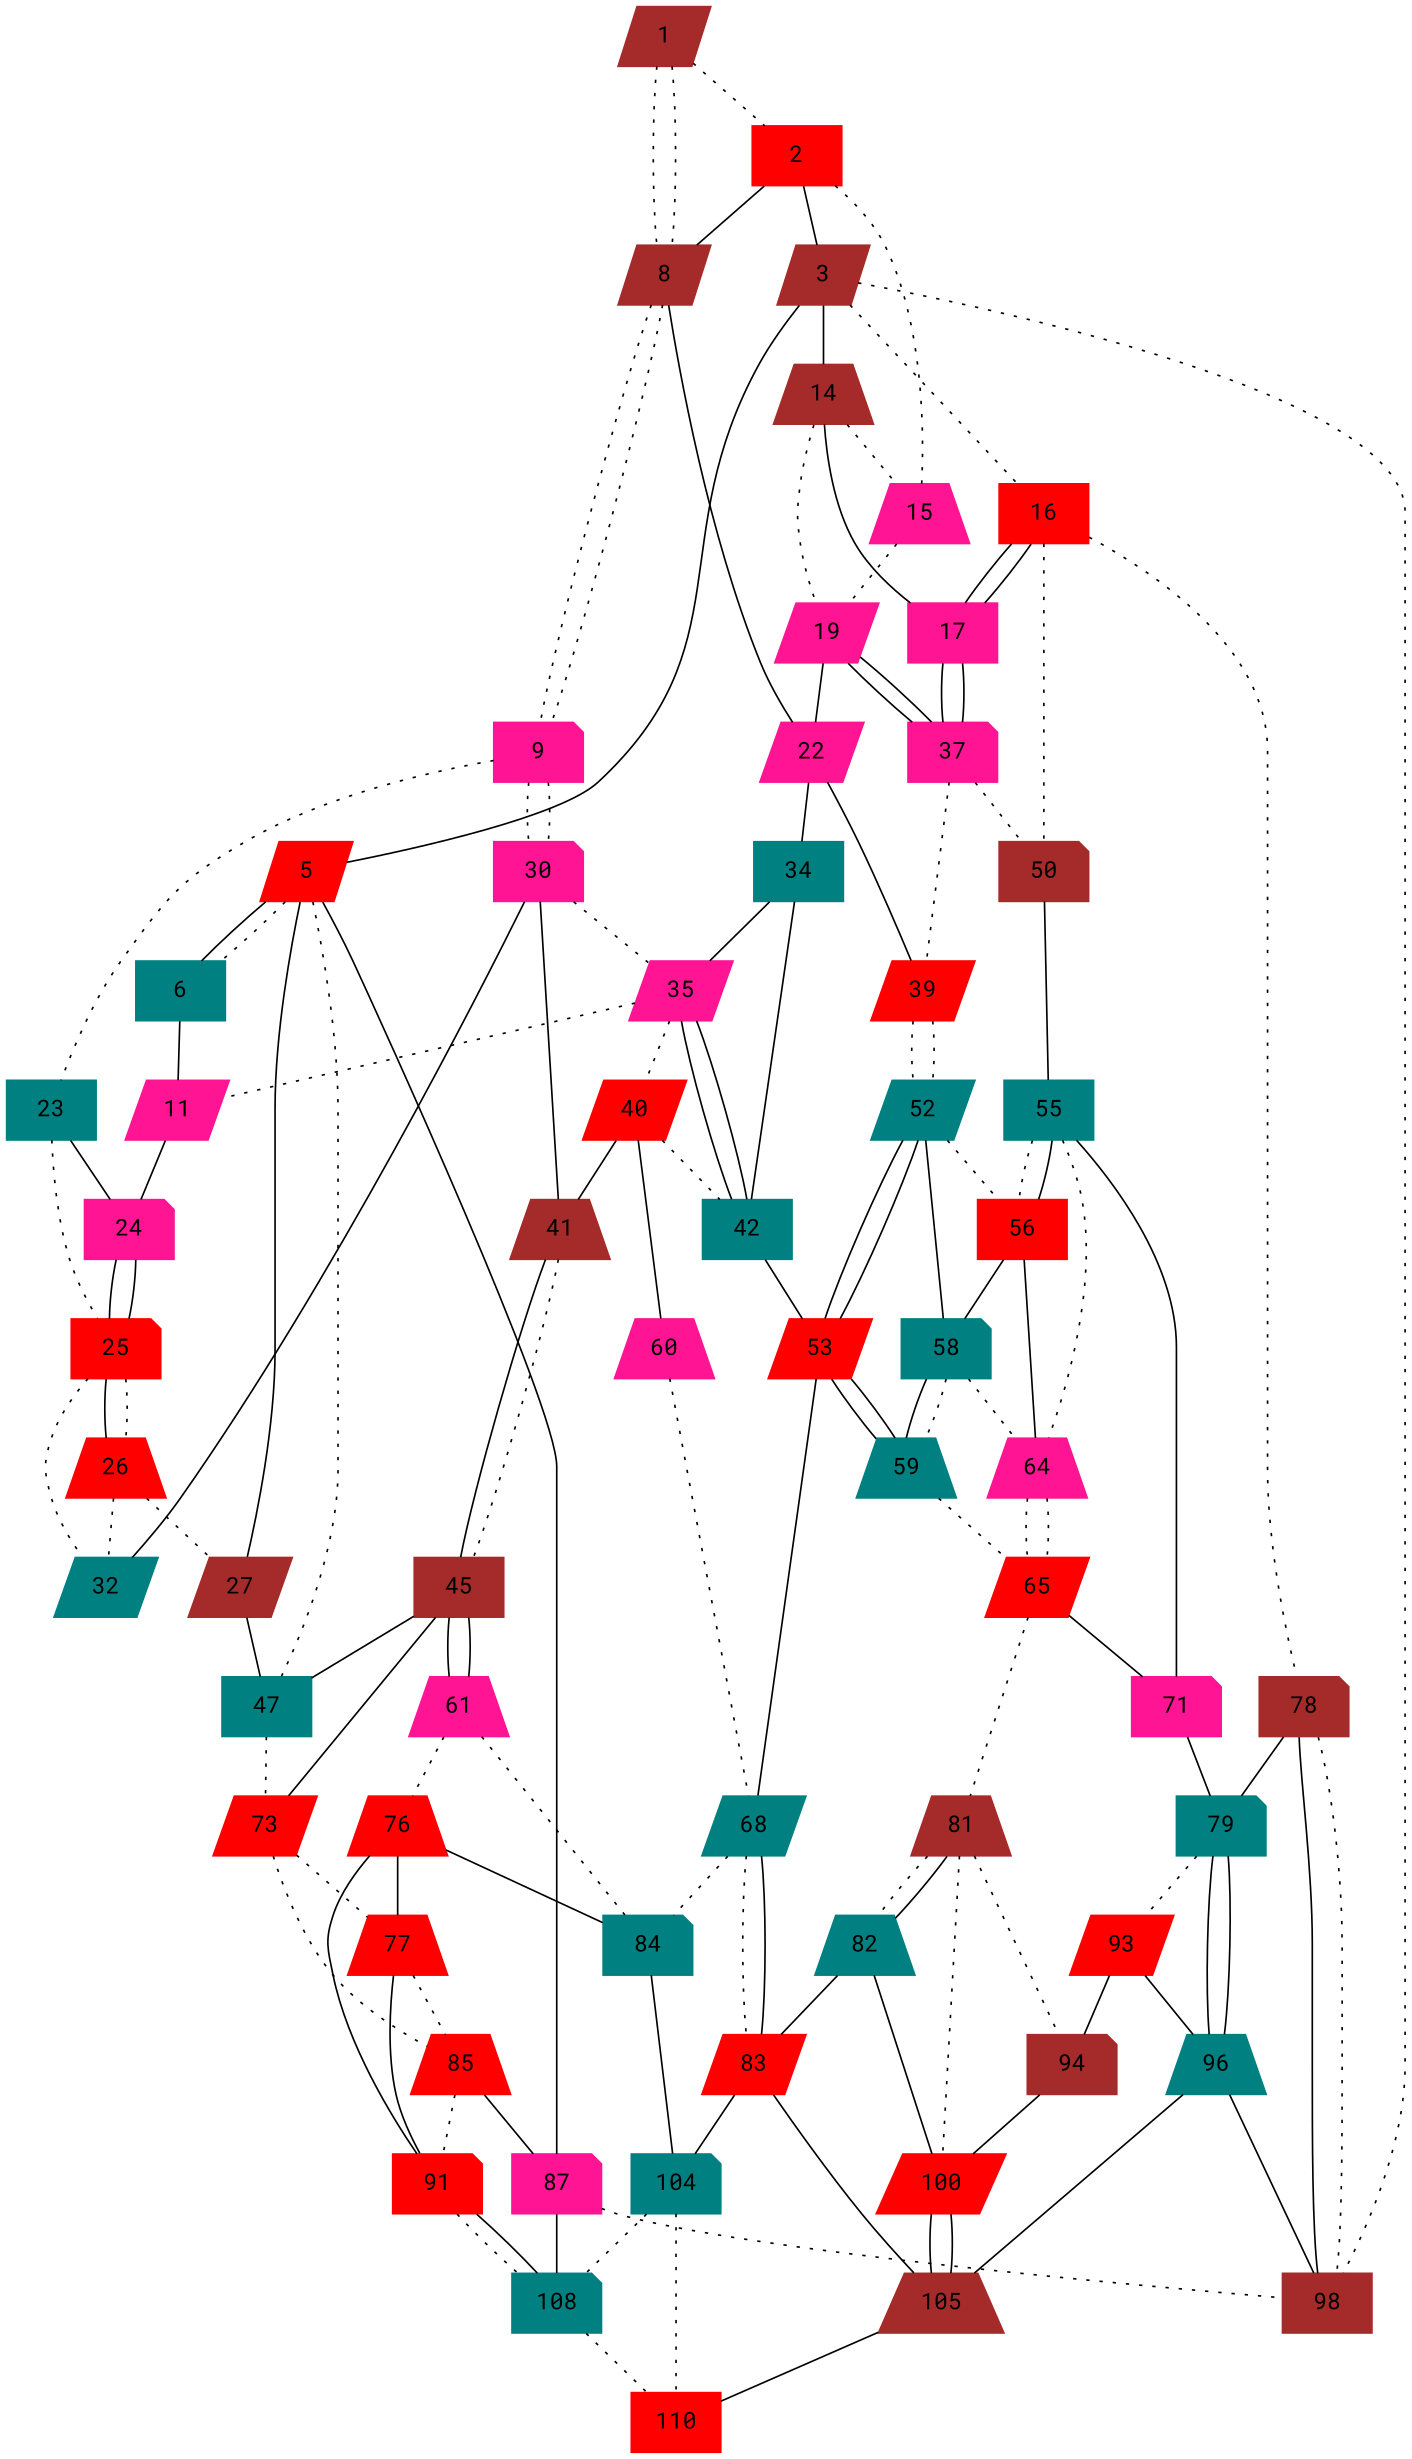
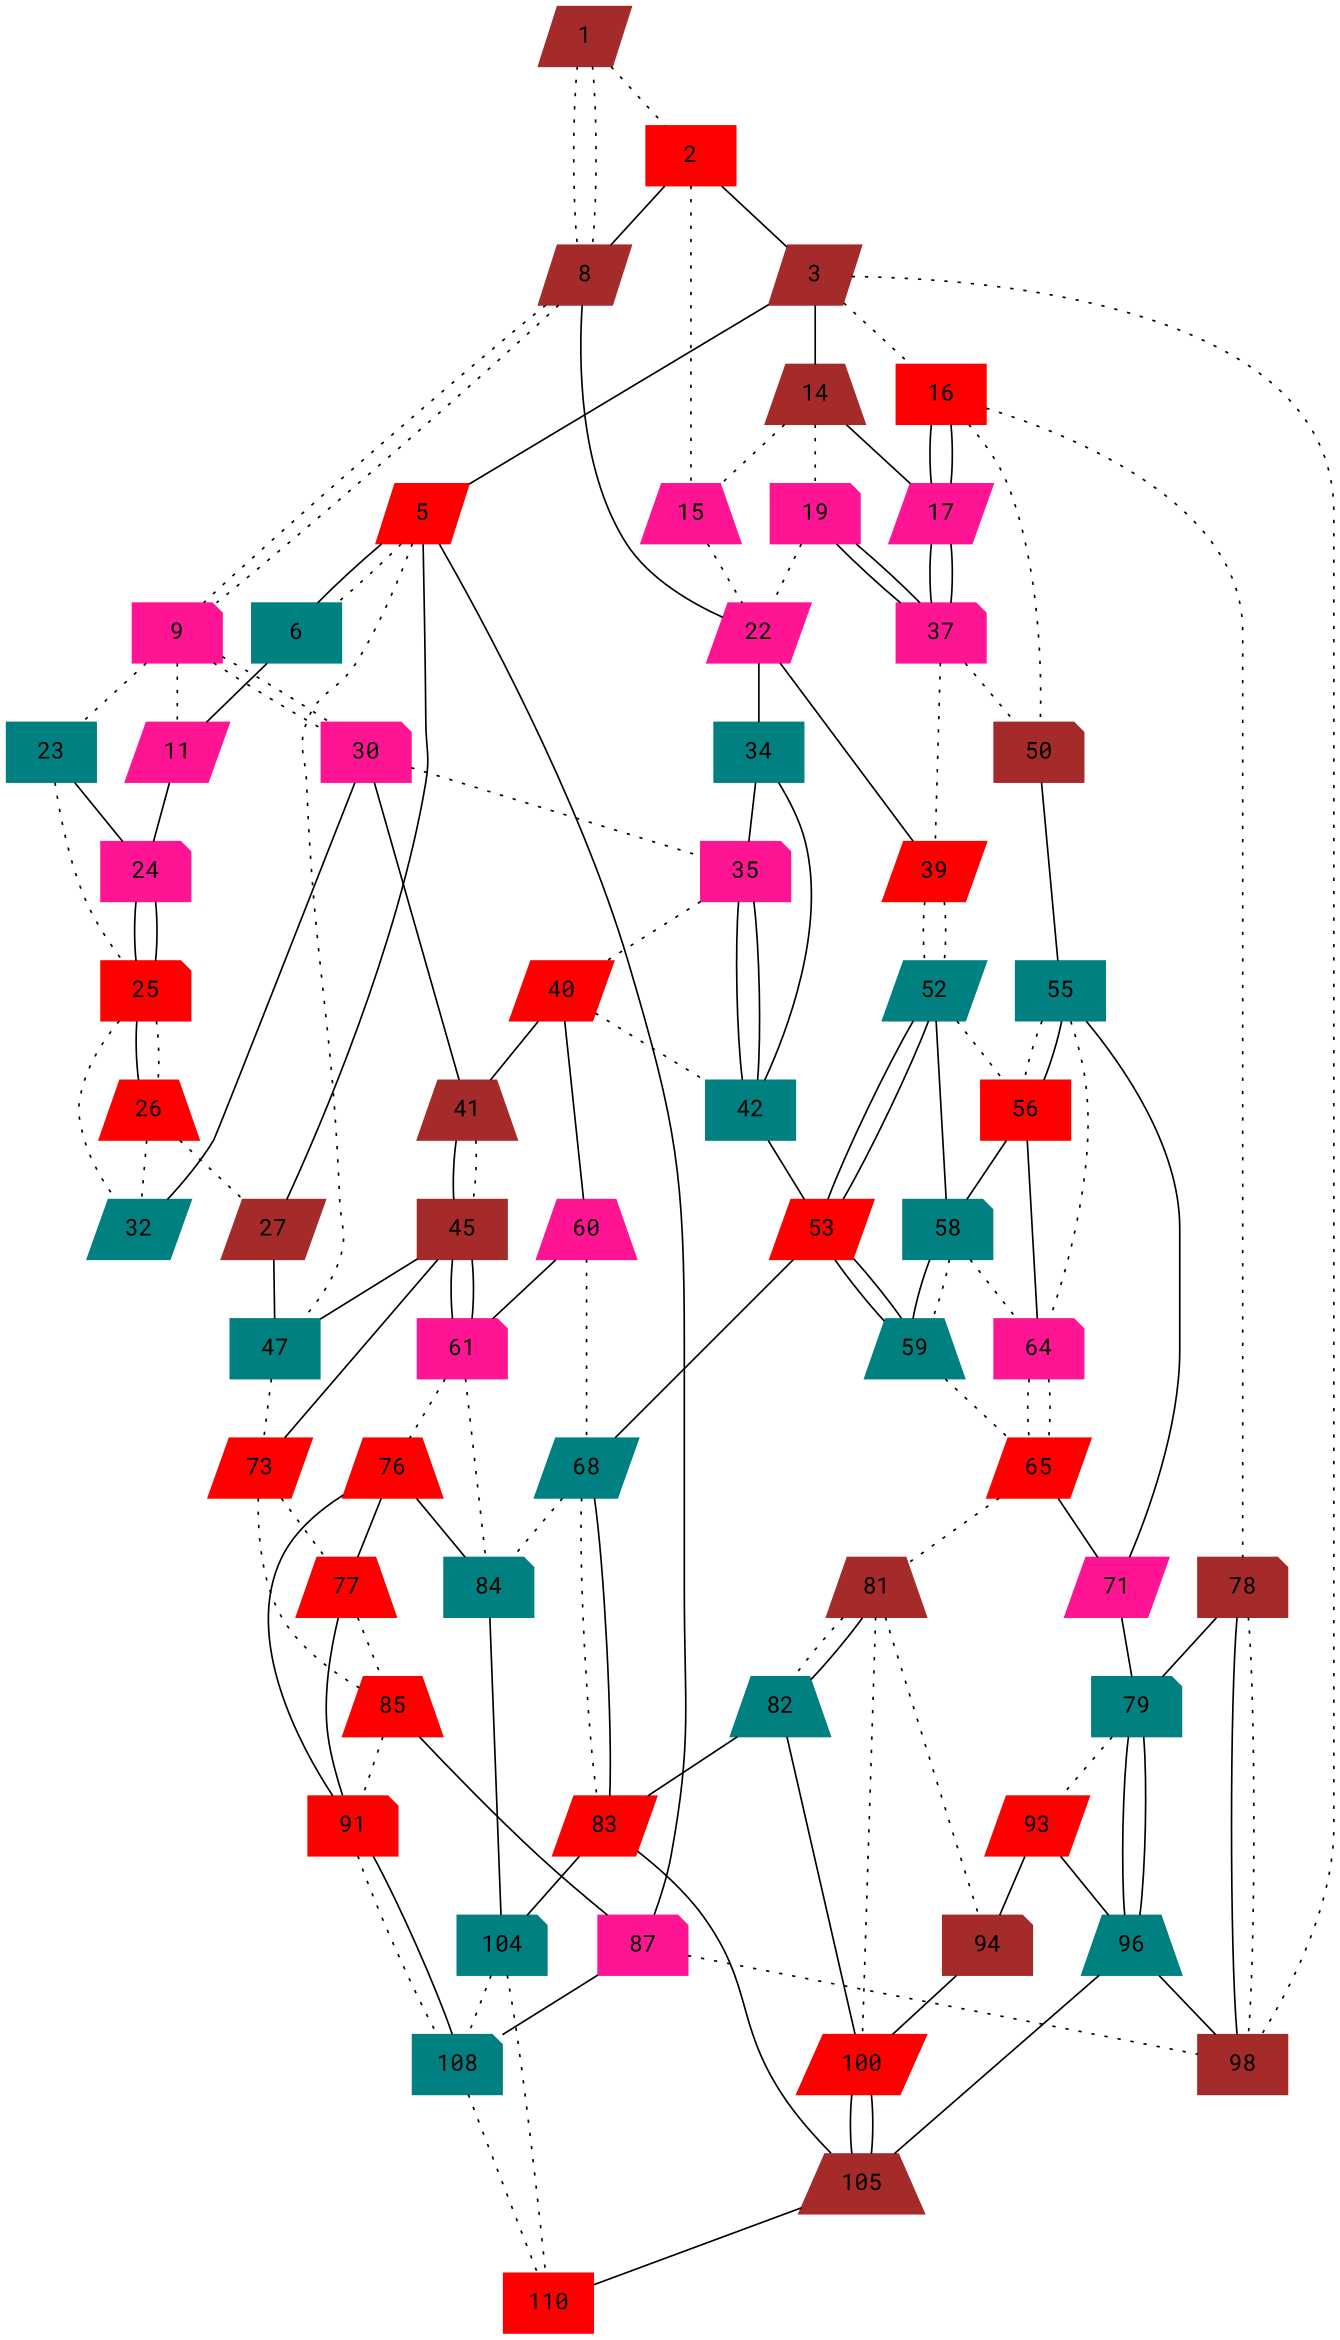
edge "15" -- "19": now "15" -- "22"
node "19": shape parallelogram -> note
node "17": shape box -> parallelogram
edge "19" -- "22": style solid -> dotted
node "35": shape parallelogram -> note
edge "35" -- "11": now "9" -- "11"
edge "60" -- "61": added
node "64": shape trapezium -> note
node "61": shape trapezium -> note
node "71": shape note -> parallelogram
